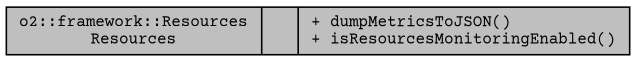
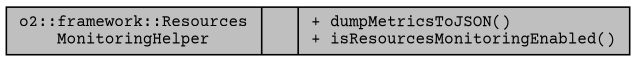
node "o2::framework::Resources": text "Resources" -> "MonitoringHelper"
